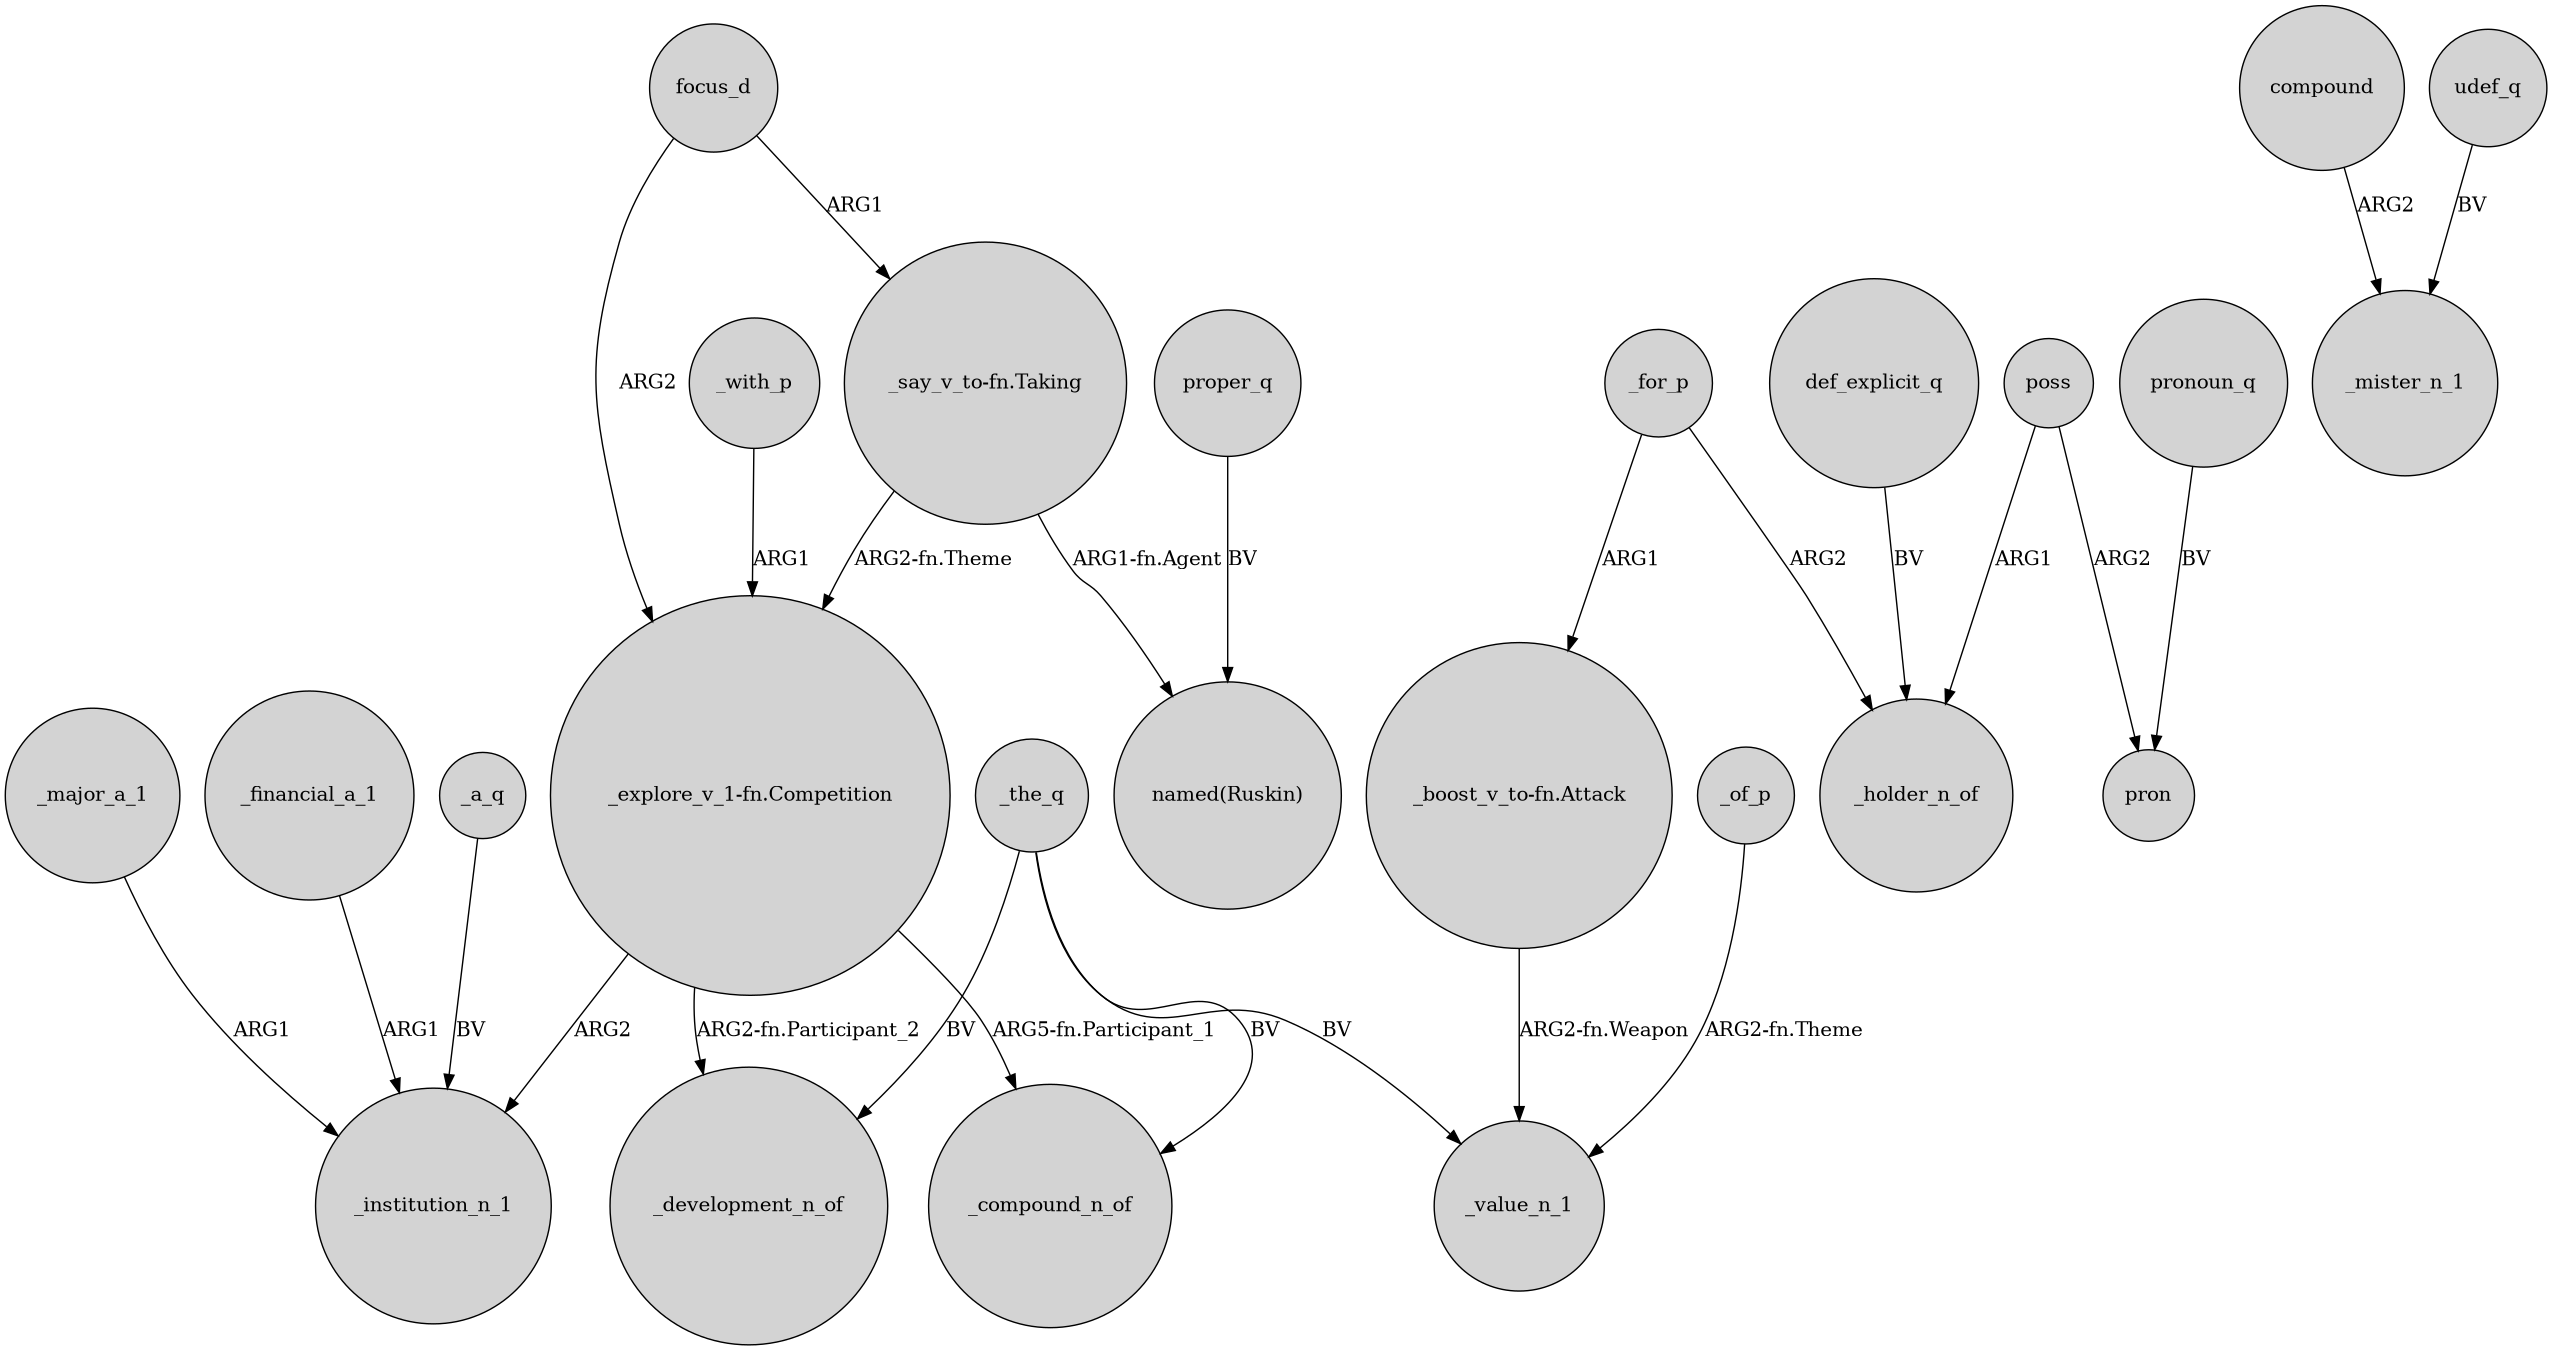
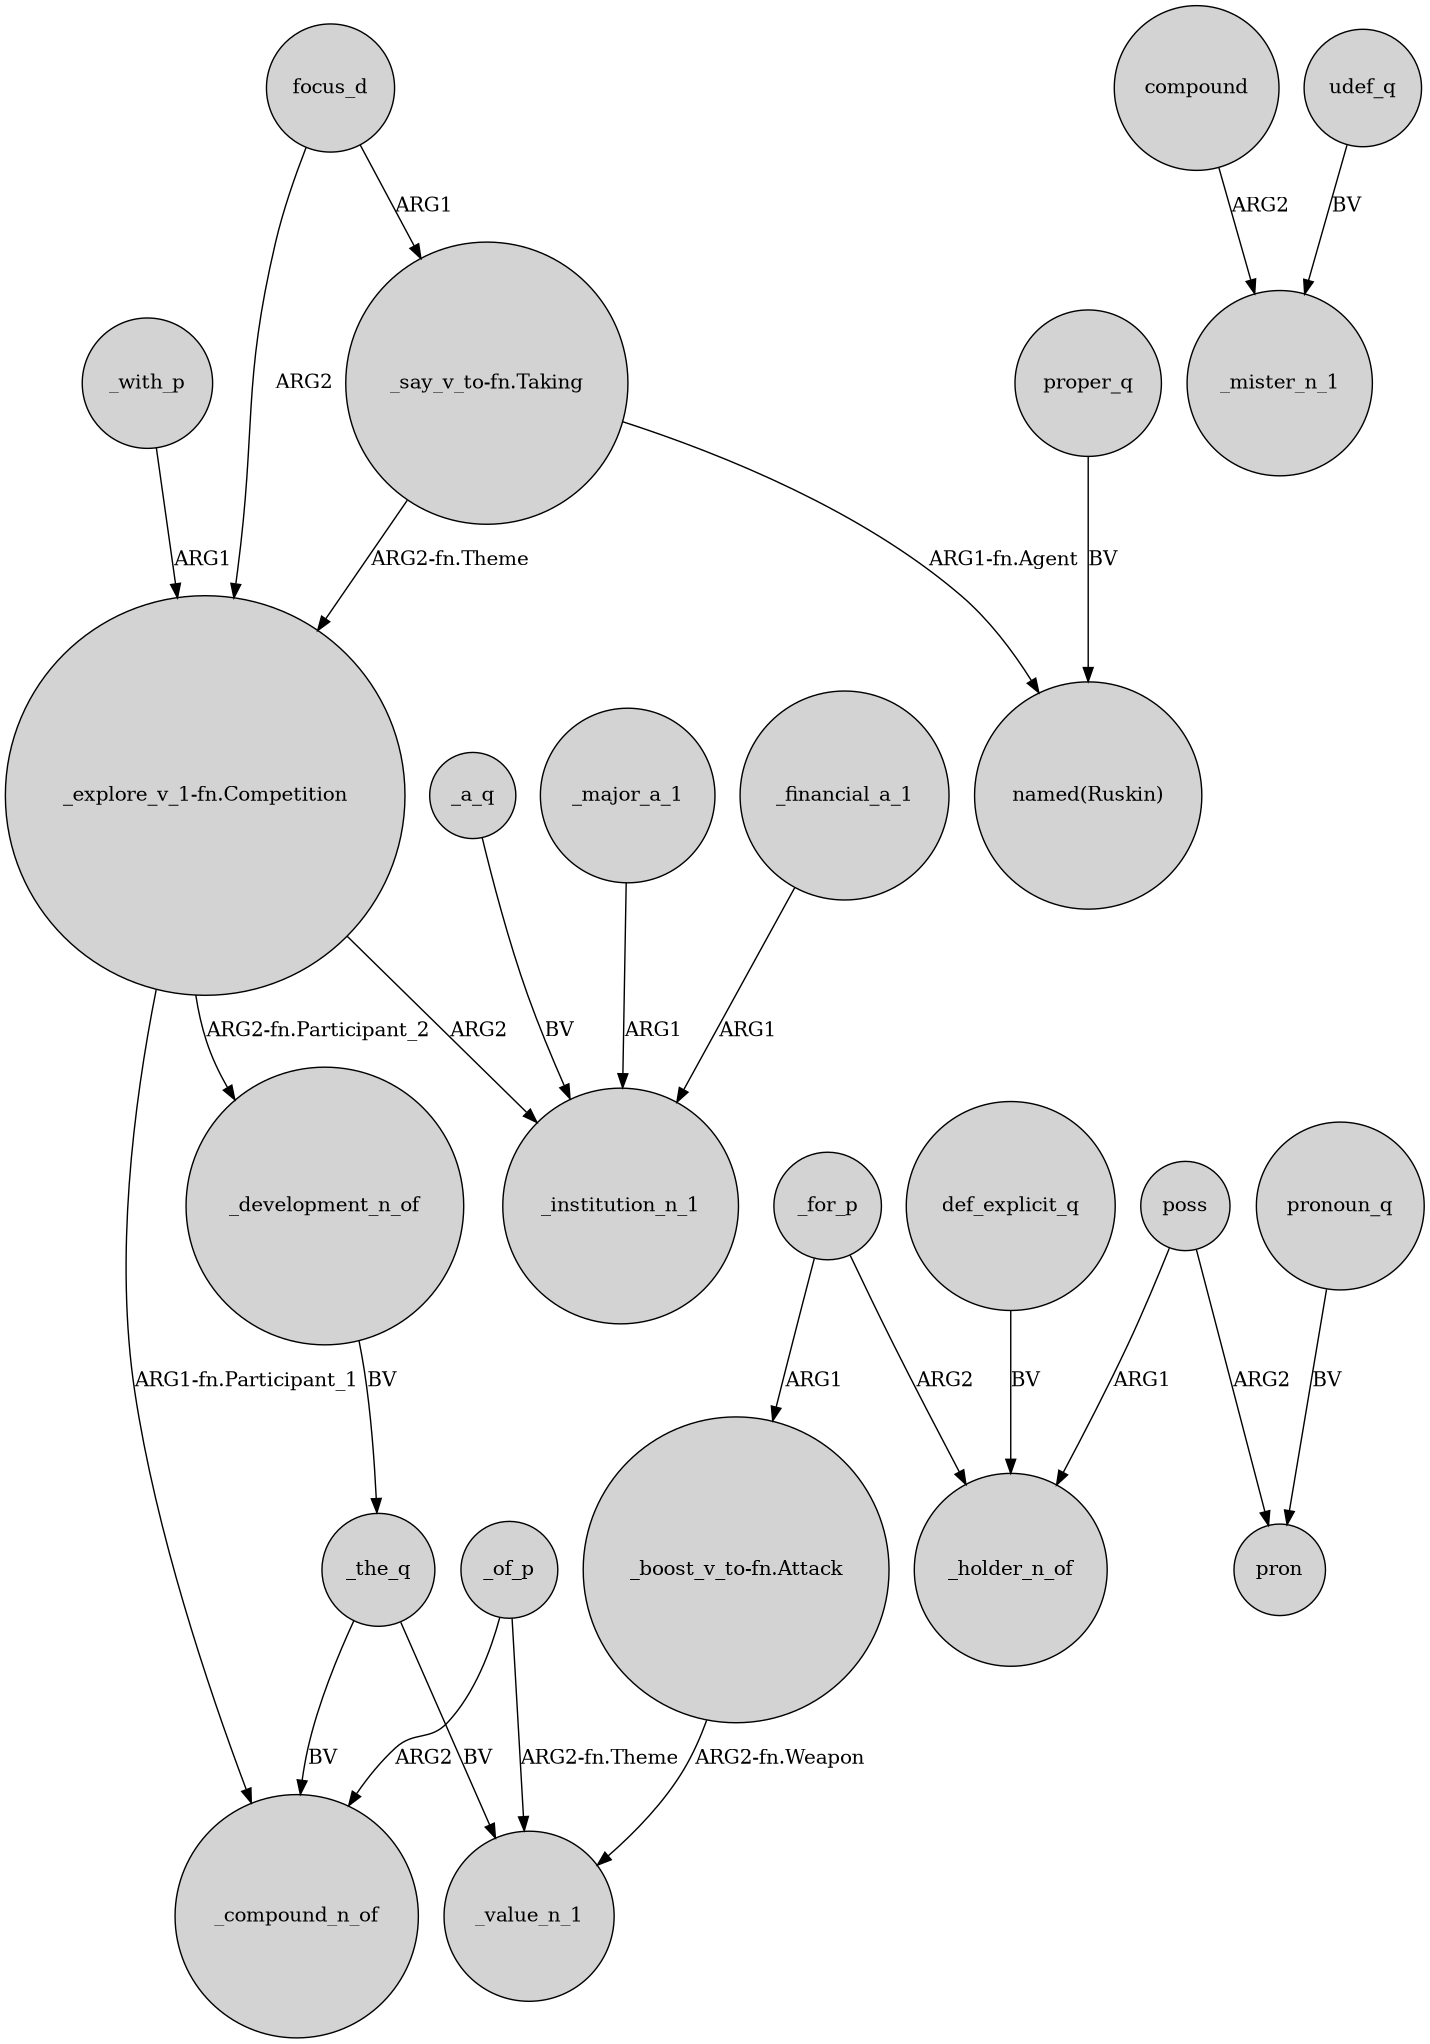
edge "_the_q" -> "_development_n_of": reversed
edge "_explore_v_1-fn.Competition" -> "_compound_n_of": label "ARG5-fn.Participant_1" -> "ARG1-fn.Participant_1"
edge "_of_p" -> "_compound_n_of": added, label "ARG2"
